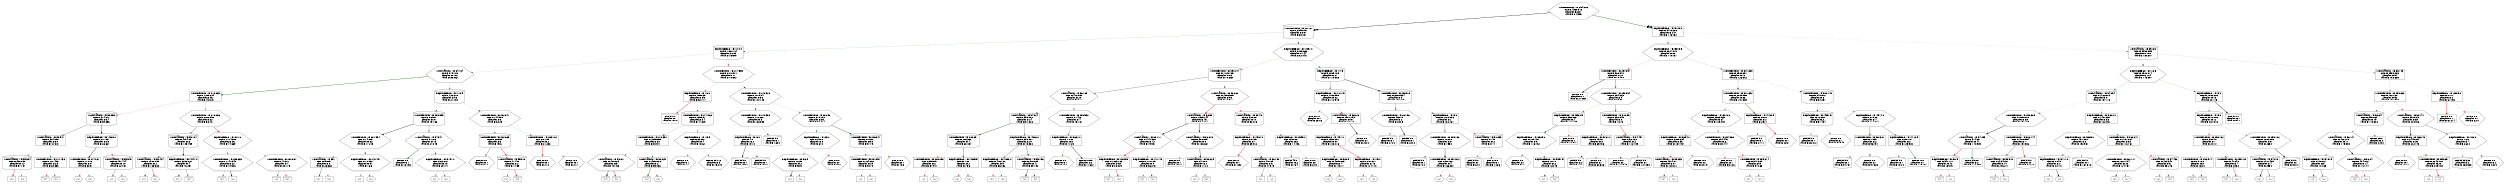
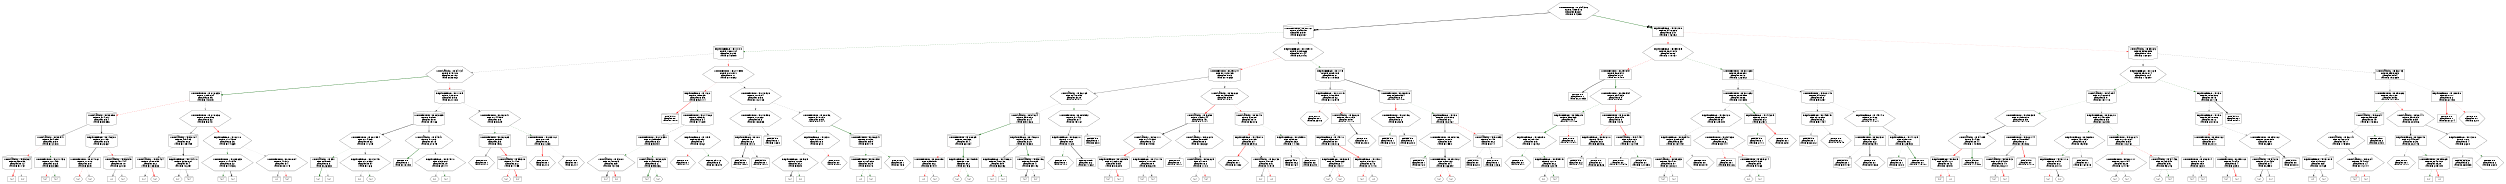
edge "WOA_TEMP_K <= 287.96 mse = 468.75 samples = 2 value = 232.5" -> "mse = 0.0 samples = 1 value = 220.0": style bold -> dotted
node "mse = 0.0 samples = 1 value = 83.0": added
edge "WOA_TEMP_K <= 302.301 mse = 1.539 samples = 2 value = 96.491" -> "mse = 0.0 samples = 1 value = 97.368": style dotted -> bold
